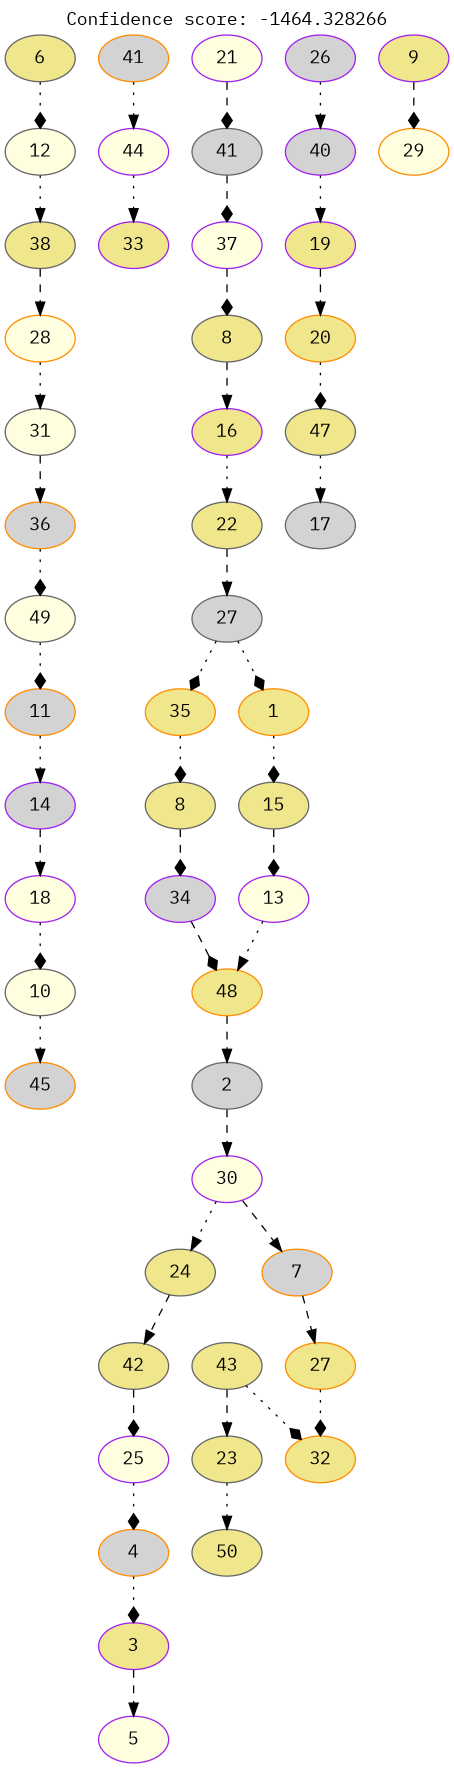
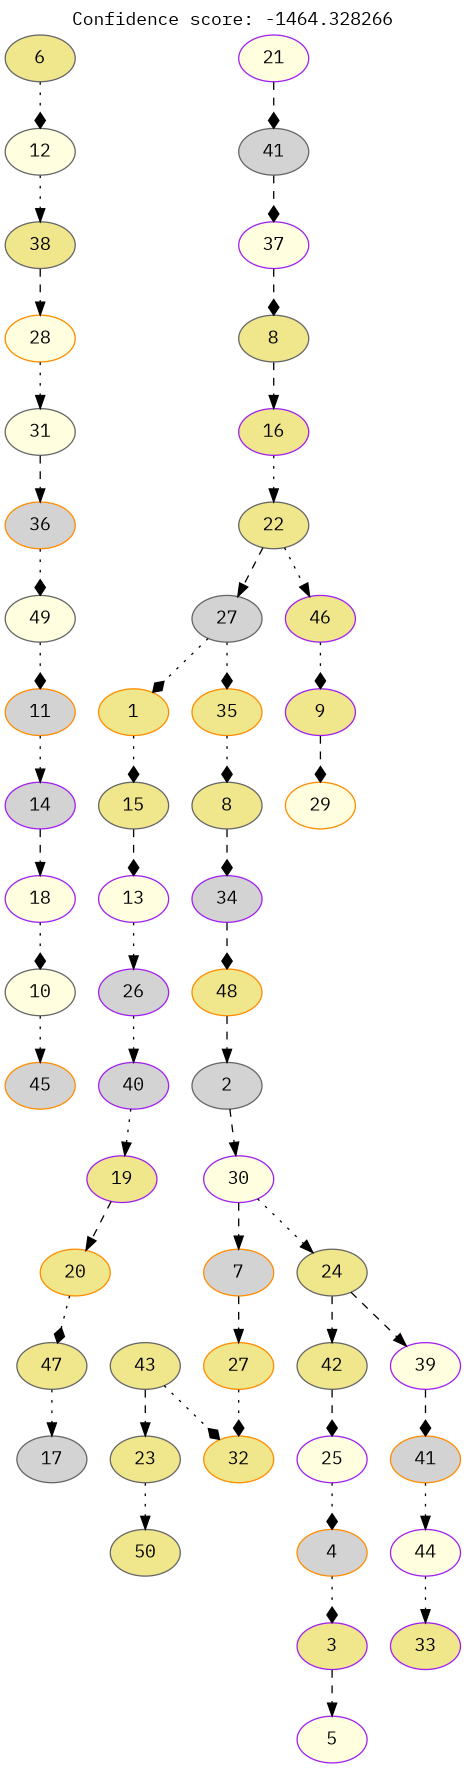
node "46": added
edge "13" -> "48": now "13" -> "26"
node "39": added
